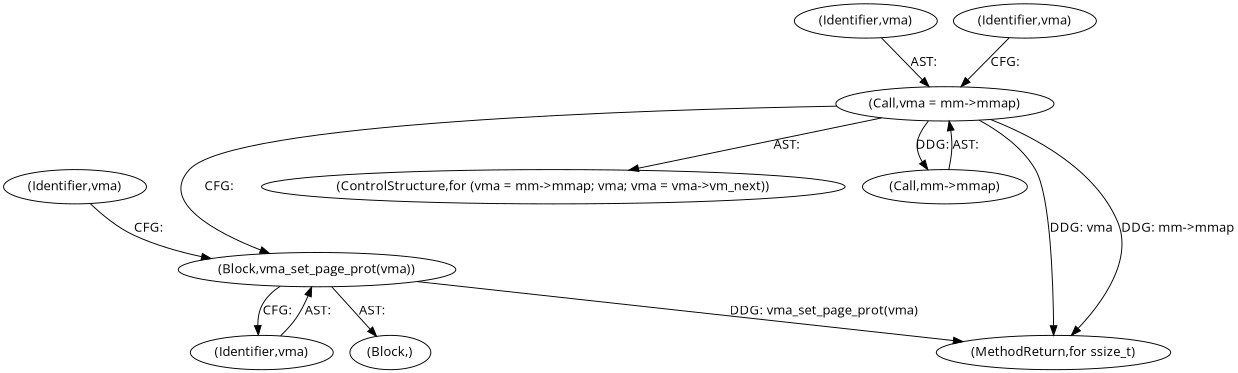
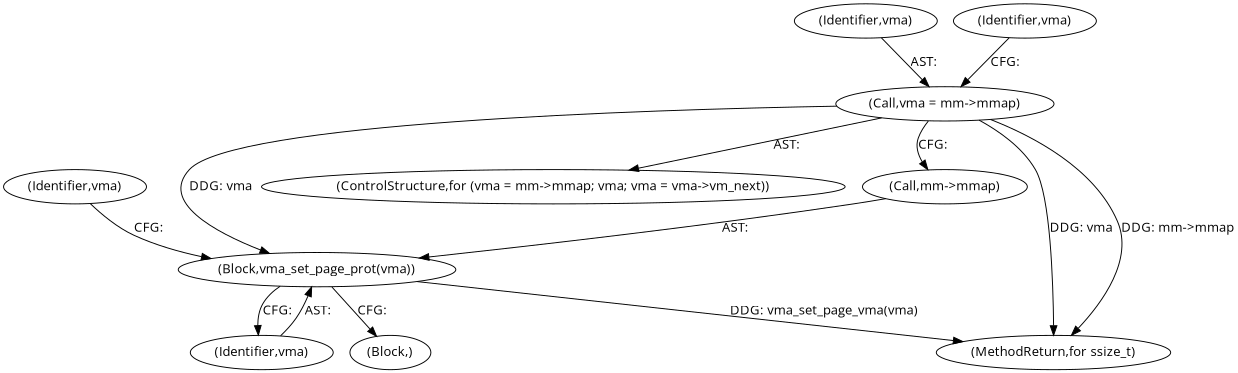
edge "(Call,vma = mm->mmap)" -> "(Call,mm->mmap)": label "DDG: " -> "CFG: "
edge "(Call,mm->mmap)" -> "(Call,vma = mm->mmap)": now "(Call,mm->mmap)" -> "(Block,vma_set_page_prot(vma))"
edge "(Call,vma = mm->mmap)" -> "(Block,vma_set_page_prot(vma))": label "CFG: " -> "DDG: vma"
edge "(Block,vma_set_page_prot(vma))" -> "(Block,)": label "AST: " -> "CFG: "
edge "(Block,vma_set_page_prot(vma))" -> "(MethodReturn,for ssize_t)": label "DDG: vma_set_page_prot(vma)" -> "DDG: vma_set_page_vma(vma)"
